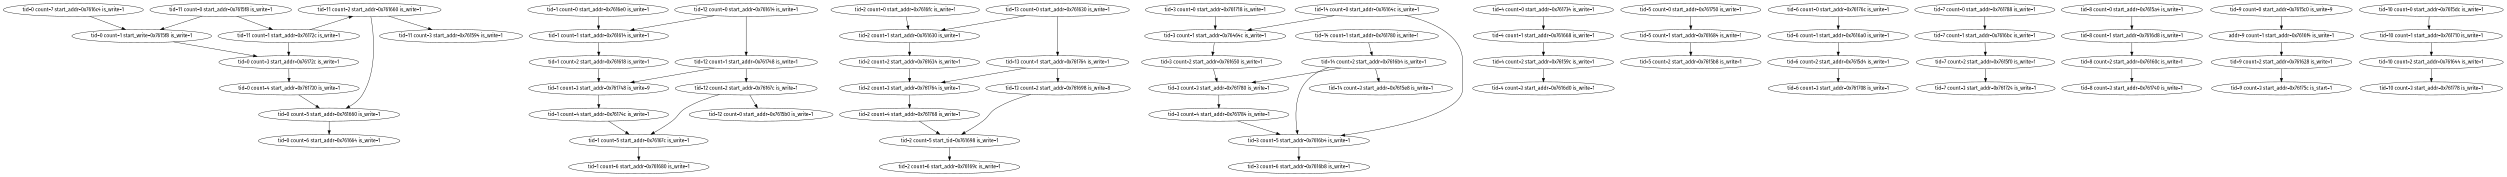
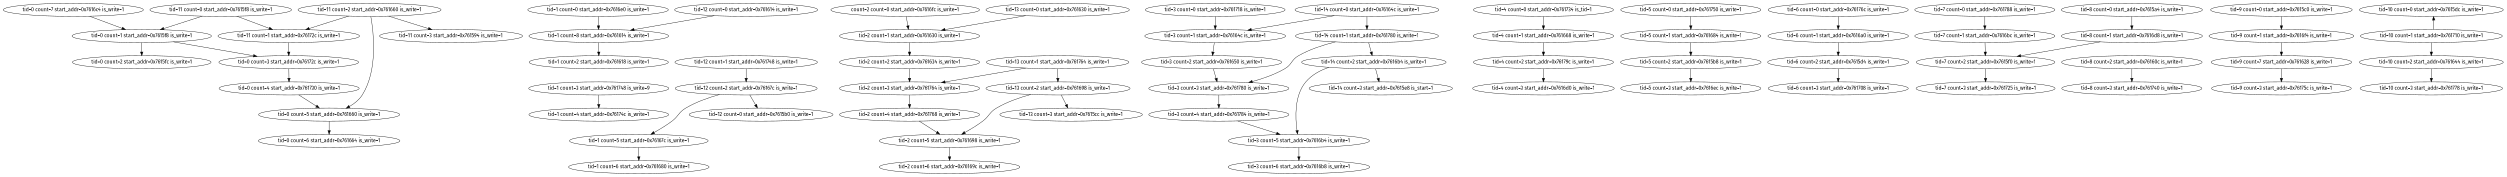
node "tid=2 count=0 start_addr=0x7616fc is_write=1": label "tid=2 count=0 start_addr=0x7616fc is_write=1" -> "count=2 count=0 start_addr=0x7616fc is_write=1"
node "tid=4 count=0 start_addr=0x761734 is_write=1": label "tid=4 count=0 start_addr=0x761734 is_write=1" -> "tid=4 count=0 start_addr=0x761734 is_tid=1"
node "tid=9 count=0 start_addr=0x7615c0 is_write=9": label "tid=9 count=0 start_addr=0x7615c0 is_write=9" -> "tid=9 count=0 start_addr=0x7615c0 is_write=1"
edge "tid=10 count=0 start_addr=0x7615dc is_write=1" -> "tid=10 count=1 start_addr=0x761710 is_write=1": reversed
edge "tid=11 count=1 start_addr=0x76172c is_write=1" -> "tid=11 count=2 start_addr=0x761660 is_write=1": reversed
edge "tid=12 count=0 start_addr=0x761614 is_write=1" -> "tid=12 count=1 start_addr=0x761748 is_write=1": removed
edge "tid=13 count=0 start_addr=0x761630 is_write=1" -> "tid=13 count=1 start_addr=0x761764 is_write=1": removed
node "tid=0 count=1 start_write=0x7615f8 is_write=1": label "tid=0 count=1 start_write=0x7615f8 is_write=1" -> "tid=0 count=1 start_addr=0x7615f8 is_write=1"
node "tid=1 count=1 start_addr=0x761614 is_write=1": label "tid=1 count=1 start_addr=0x761614 is_write=1" -> "tid=1 count=8 start_addr=0x761614 is_write=1"
node "tid=3 count=1 start_addr=0x76464c is_write=1": label "tid=3 count=1 start_addr=0x76464c is_write=1" -> "tid=3 count=1 start_addr=0x76164c is_write=1"
node "addr=9 count=1 start_addr=0x7616f4 is_write=1": label "addr=9 count=1 start_addr=0x7616f4 is_write=1" -> "tid=9 count=1 start_addr=0x7616f4 is_write=1"
edge "tid=8 count=1 start_addr=0x7616d8 is_write=1" -> "tid=8 count=2 start_addr=0x76160c is_write=1": now "tid=8 count=1 start_addr=0x7616d8 is_write=1" -> "tid=7 count=2 start_addr=0x7615f0 is_write=1"
node "tid=0 count=2 start_addr=0x7615fc is_write=1": added
node "tid=4 count=2 start_addr=0x76159c is_write=1": label "tid=4 count=2 start_addr=0x76159c is_write=1" -> "tid=4 count=2 start_addr=0x76179c is_write=1"
node "tid=9 count=2 start_addr=0x761628 is_write=1": label "tid=9 count=2 start_addr=0x761628 is_write=1" -> "tid=9 count=7 start_addr=0x761628 is_write=1"
edge "tid=1 count=2 start_addr=0x761618 is_write=1" -> "tid=1 count=3 start_addr=0x761748 is_write=9": removed
edge "tid=12 count=1 start_addr=0x761748 is_write=1" -> "tid=1 count=3 start_addr=0x761748 is_write=9": removed
edge "tid=14 count=2 start_addr=0x7616b4 is_write=1" -> "tid=3 count=3 start_addr=0x761780 is_write=1": now "tid=14 count=1 start_addr=0x761780 is_write=1" -> "tid=3 count=3 start_addr=0x761780 is_write=1"
node "tid=13 count=2 start_addr=0x761698 is_write=8": label "tid=13 count=2 start_addr=0x761698 is_write=8" -> "tid=13 count=2 start_addr=0x761698 is_write=1"
node "tid=14 count=3 start_addr=0x7615e8 is_write=1": label "tid=14 count=3 start_addr=0x7615e8 is_write=1" -> "tid=14 count=3 start_addr=0x7615e8 is_start=1"
node "tid=5 count=3 start_addr=0x7616ec is_write=1": added
node "tid=7 count=3 start_addr=0x761724 is_write=1": label "tid=7 count=3 start_addr=0x761724 is_write=1" -> "tid=7 count=3 start_addr=0x761725 is_write=1"
node "tid=9 count=3 start_addr=0x76175c is_start=1": label "tid=9 count=3 start_addr=0x76175c is_start=1" -> "tid=9 count=3 start_addr=0x76175c is_write=1"
edge "tid=14 count=0 start_addr=0x76164c is_write=1" -> "tid=3 count=5 start_addr=0x7616b4 is_write=1": now "tid=14 count=0 start_addr=0x76164c is_write=1" -> "tid=14 count=1 start_addr=0x761780 is_write=1"
node "tid=13 count=3 start_addr=0x7615cc is_write=1": added
edge "tid=1 count=4 start_addr=0x76174c is_write=1" -> "tid=1 count=5 start_addr=0x76167c is_write=1": removed
node "tid=2 count=5 start_tid=0x761698 is_write=1": label "tid=2 count=5 start_tid=0x761698 is_write=1" -> "tid=2 count=5 start_addr=0x761698 is_write=1"
